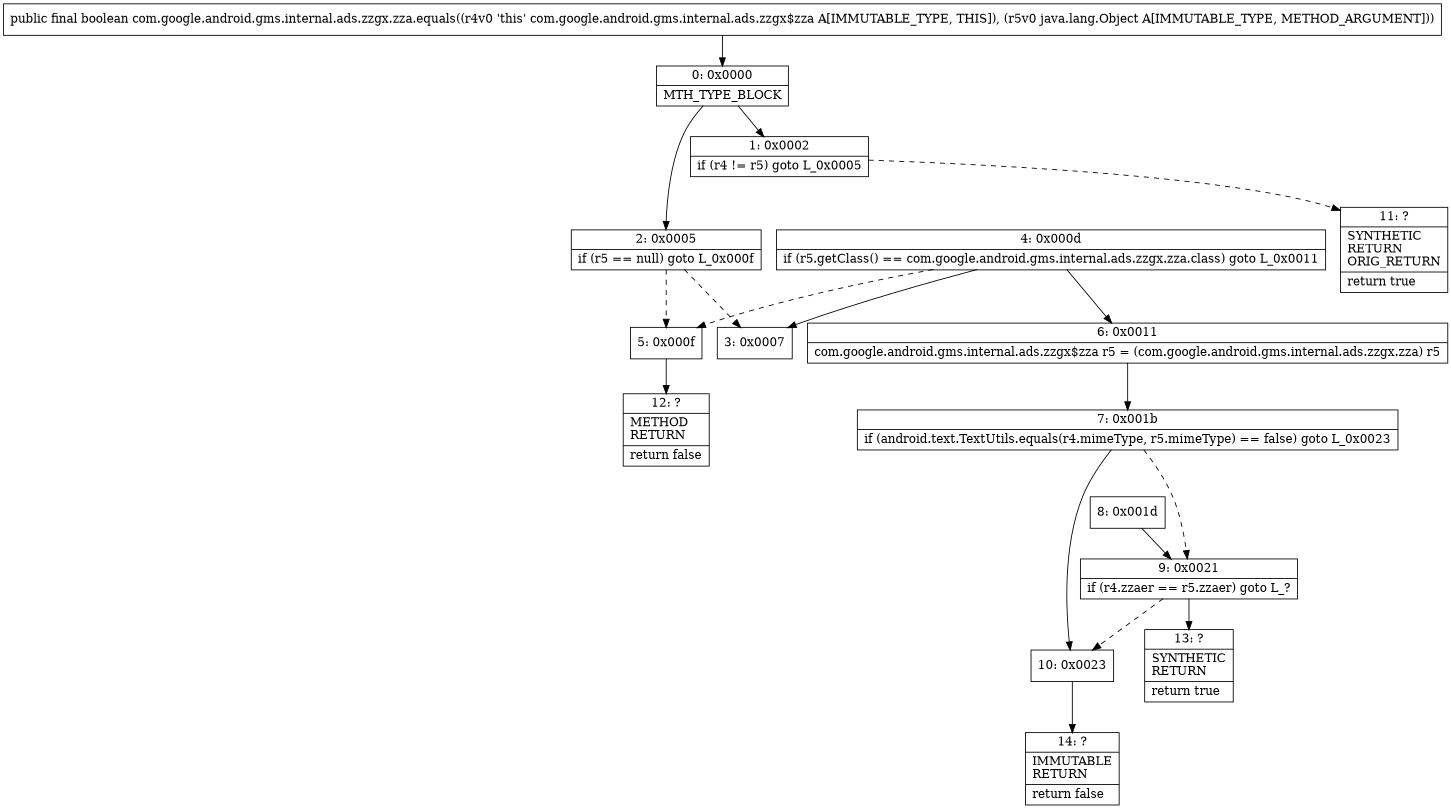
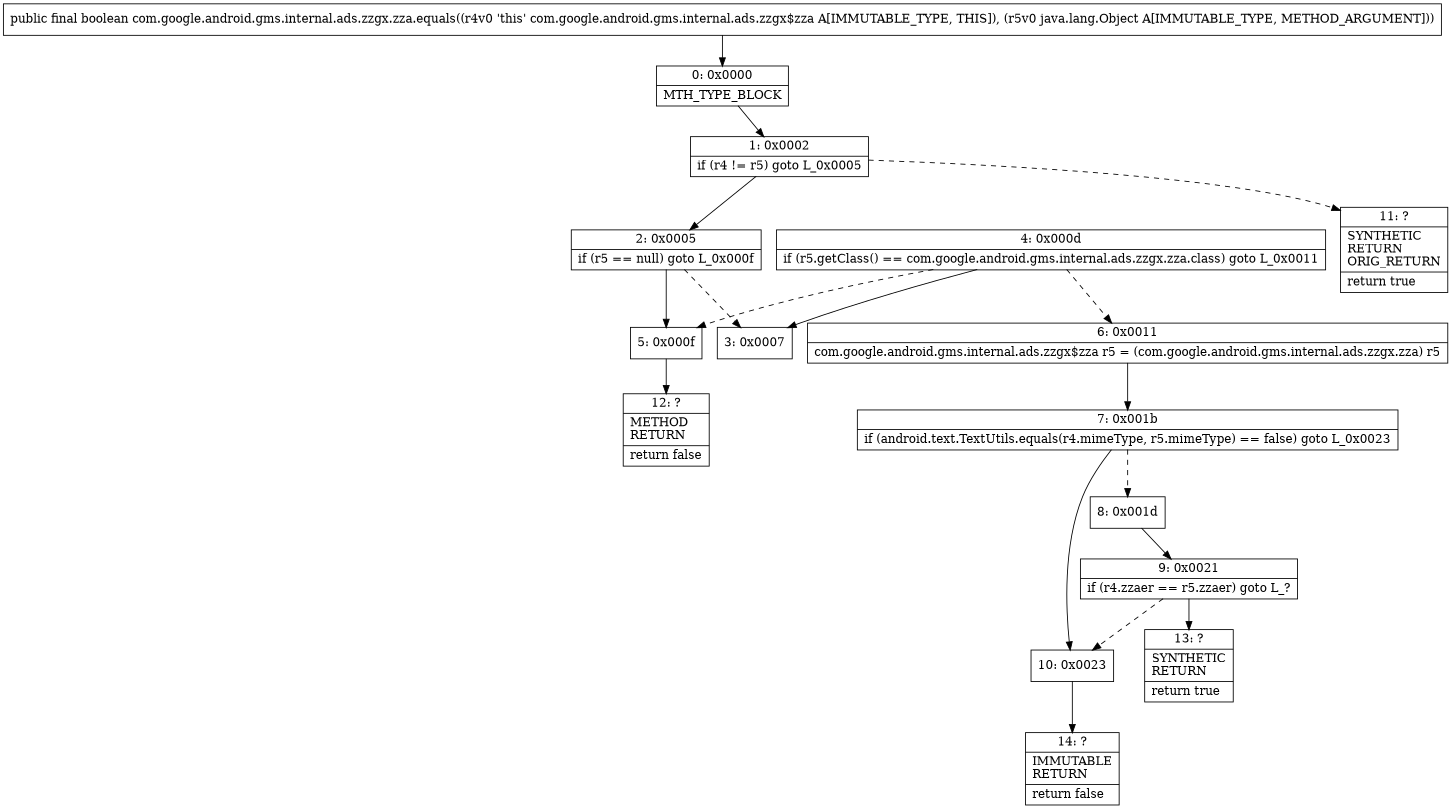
edge "0: 0x0000" -> "2: 0x0005": now "1: 0x0002" -> "2: 0x0005"
edge "4: 0x000d" -> "6: 0x0011": style solid -> dashed
edge "2: 0x0005" -> "5: 0x000f": style dashed -> solid
edge "7: 0x001b" -> "9: 0x0021": now "7: 0x001b" -> "8: 0x001d"
